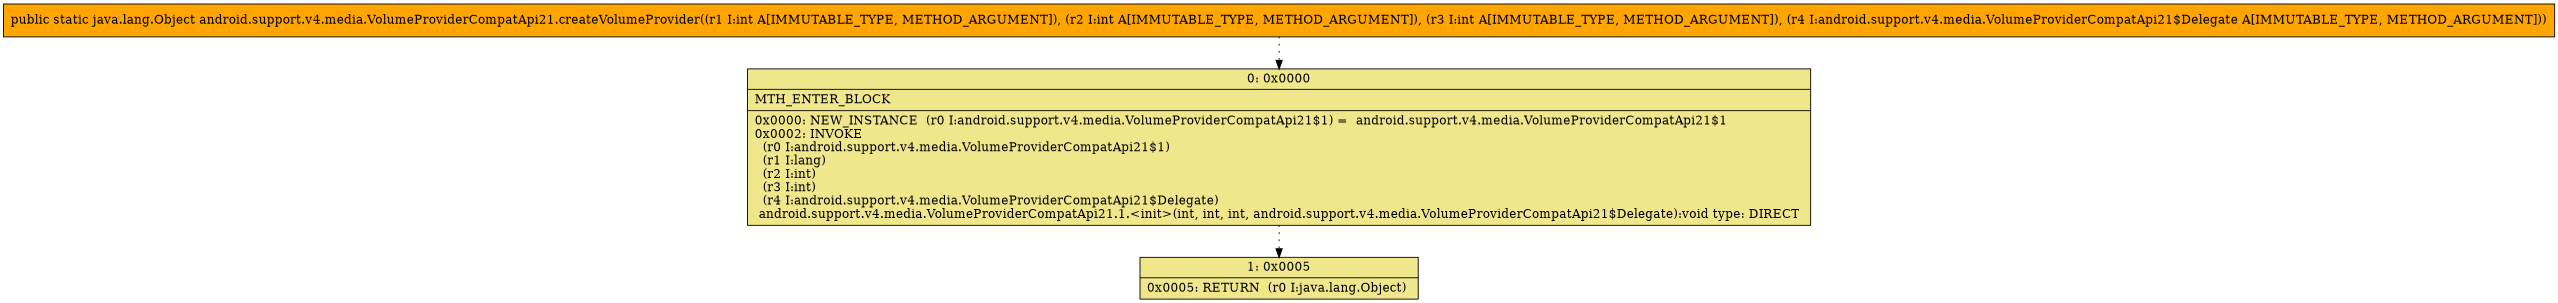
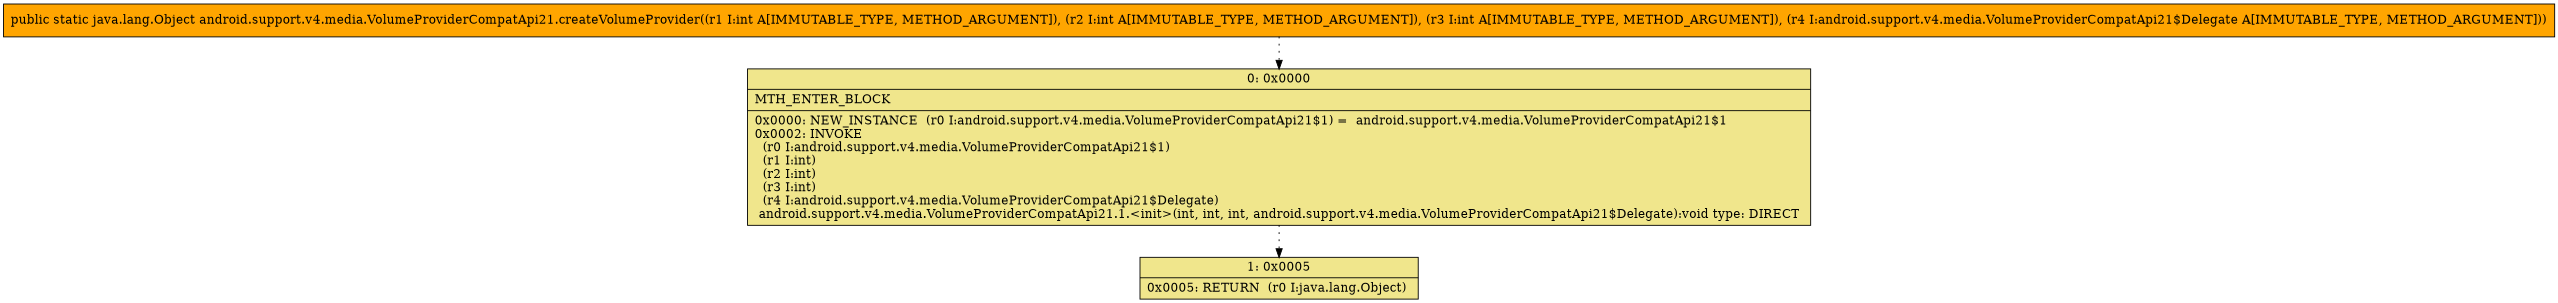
node "0: 0x0000": text "(r1 I:lang)" -> "(r1 I:int)"
